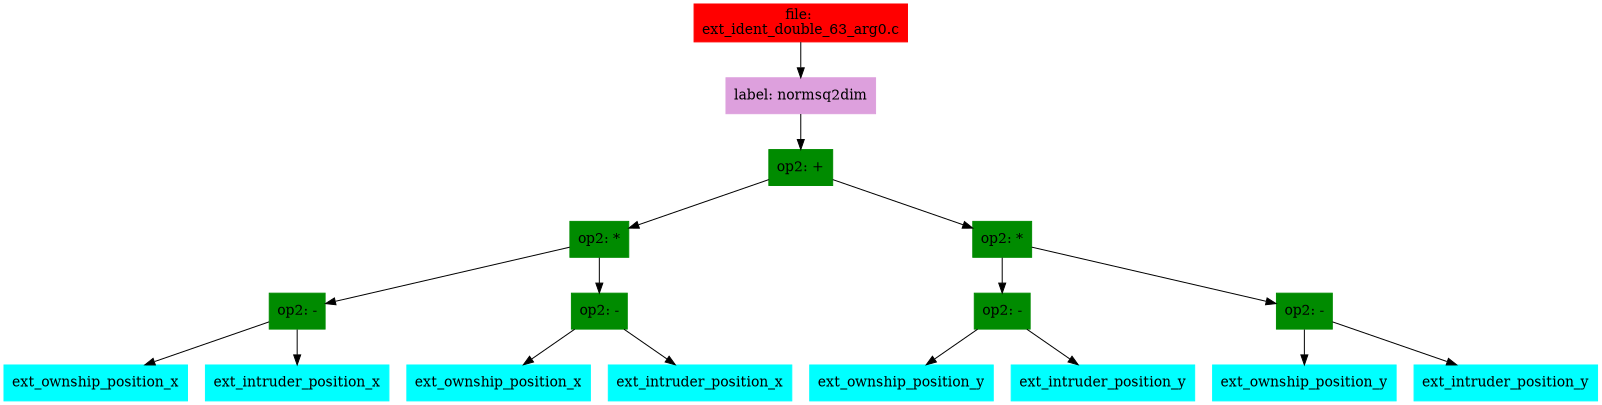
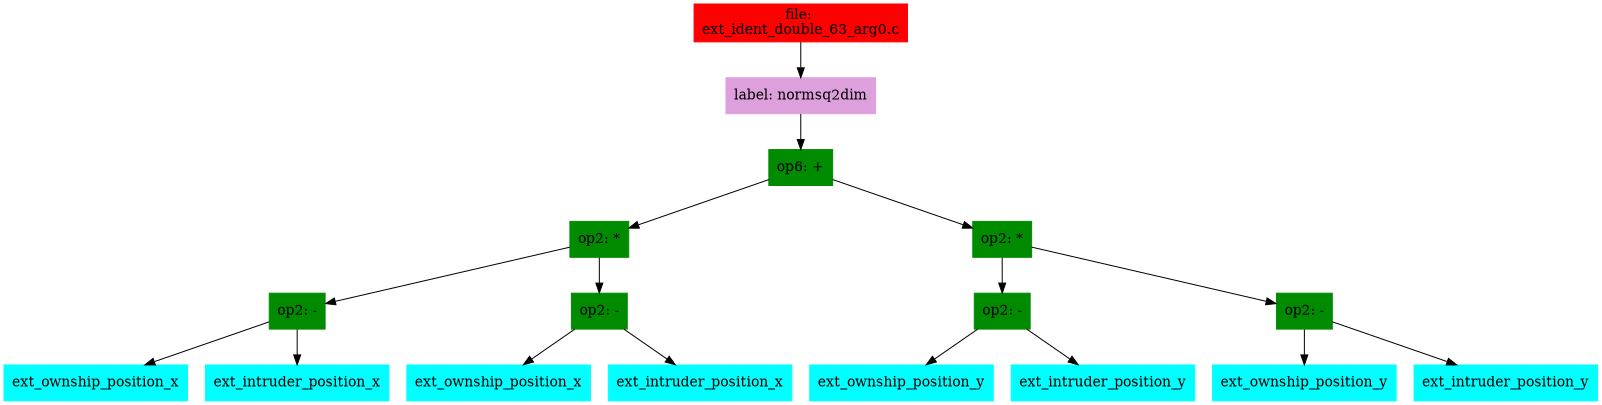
node "op2: +": label "op2: +" -> "op6: +"
